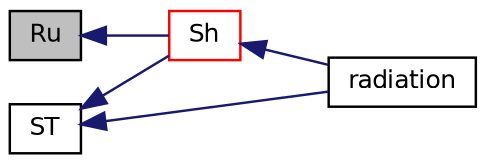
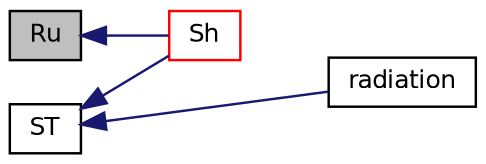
edge "radiation" -> "Sh": removed
